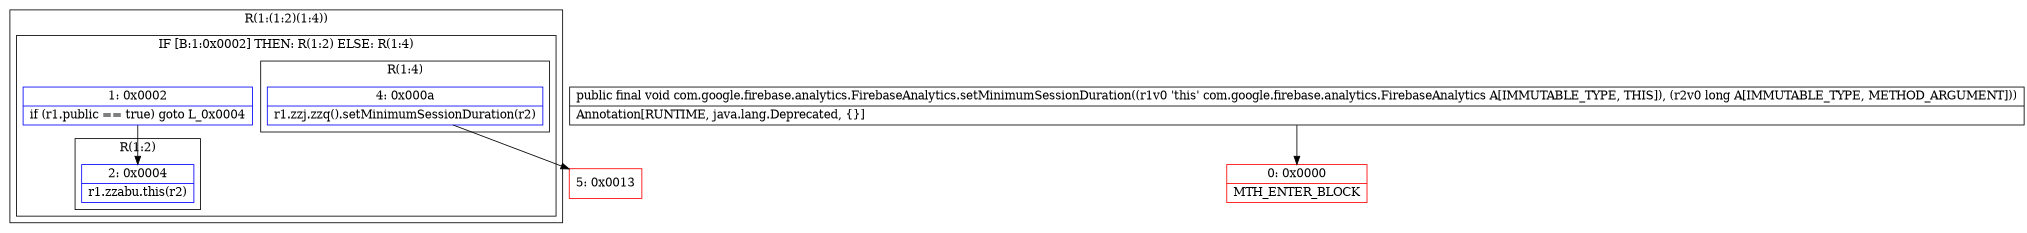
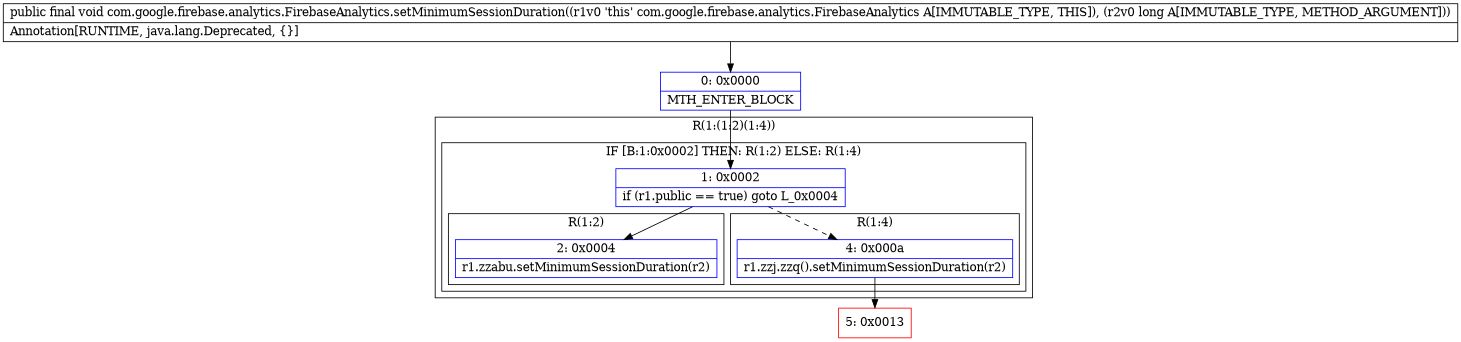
edge "0: 0x0000" -> "1: 0x0002": added
node "0: 0x0000": color red -> blue
node "2: 0x0004": text "r1.zzabu.this(r2)" -> "r1.zzabu.setMinimumSessionDuration(r2)"
edge "1: 0x0002" -> "4: 0x000a": added
